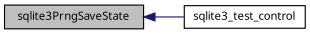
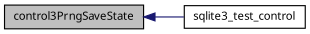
node "sqlite3PrngSaveState": label "sqlite3PrngSaveState" -> "control3PrngSaveState"
